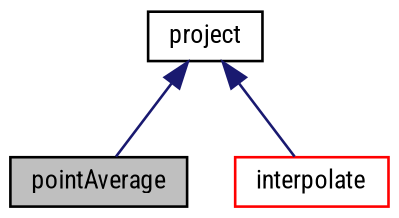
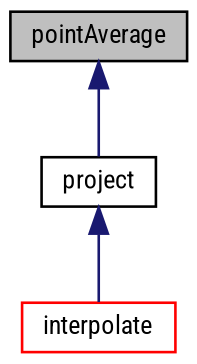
edge "pointAverage" -> "project": reversed
